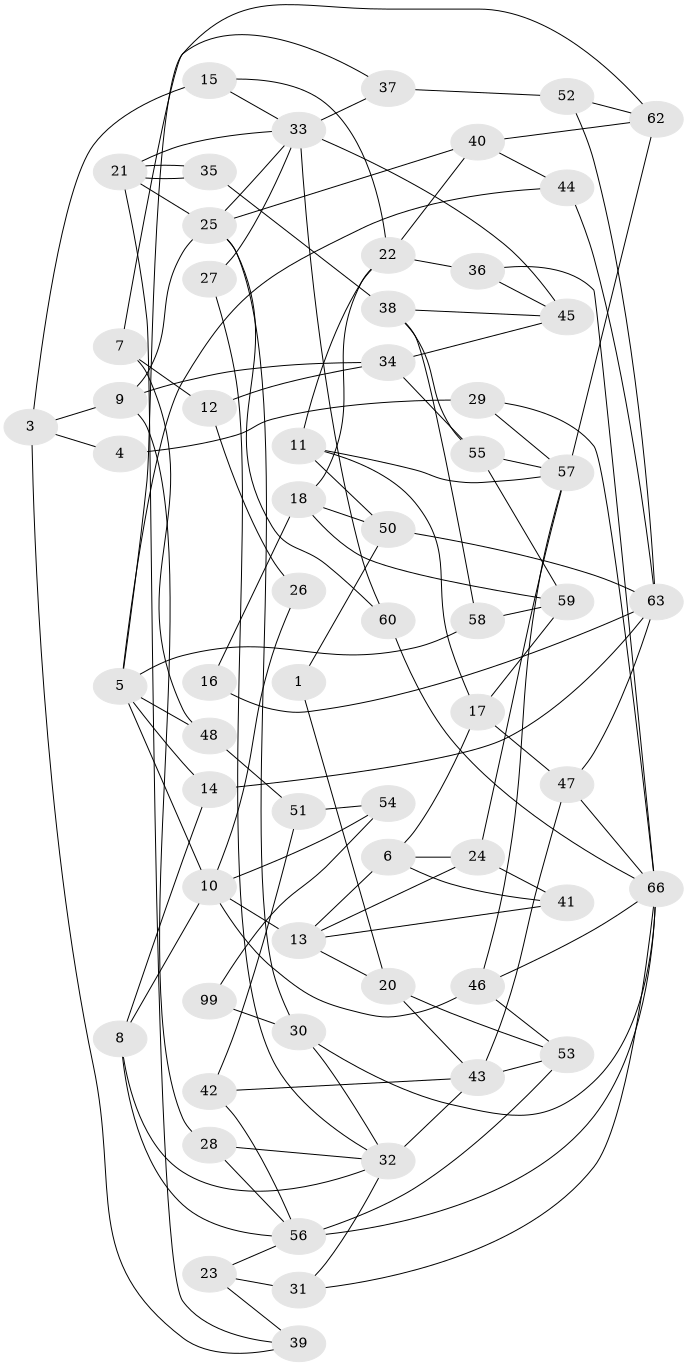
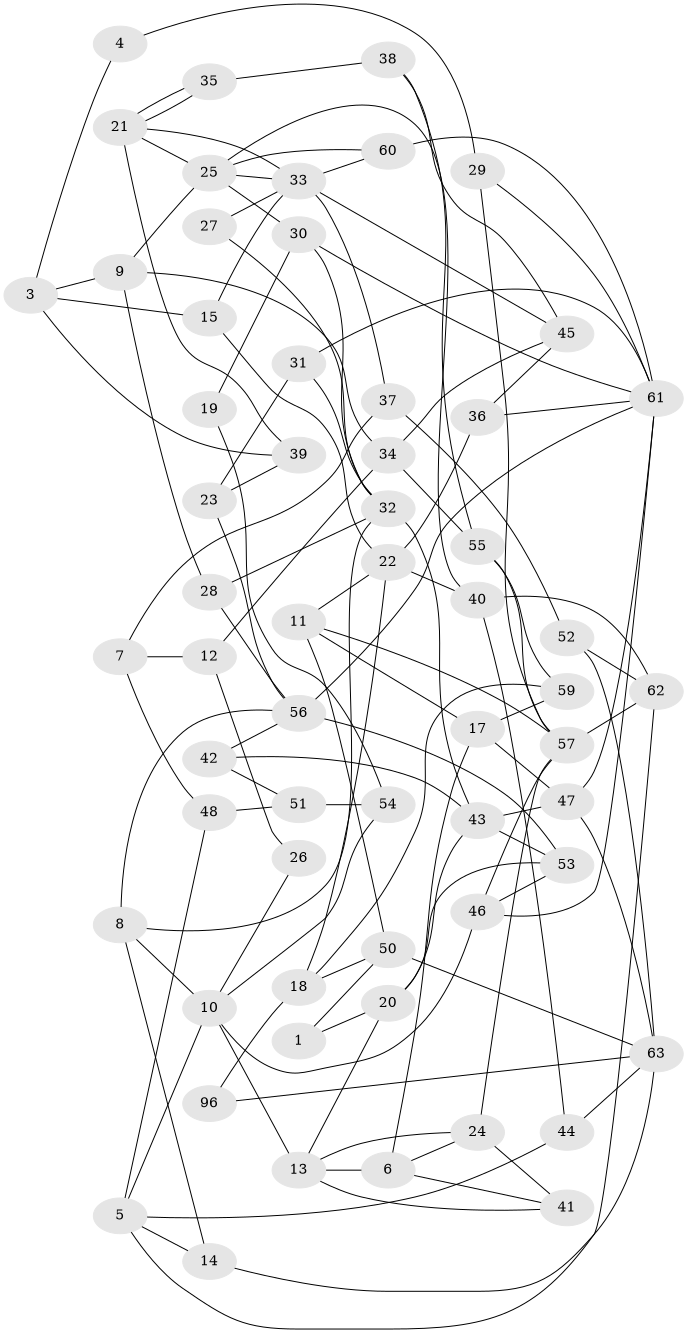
node "58": removed
node "16": label "16" -> "96"
node "66": label "66" -> "61"
node "99": label "99" -> "19"
